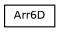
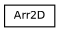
node "Arr6D": label "Arr6D" -> "Arr2D"
